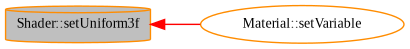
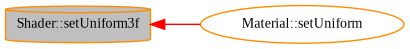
node "Material::setVariable": label "Material::setVariable" -> "Material::setUniform"
